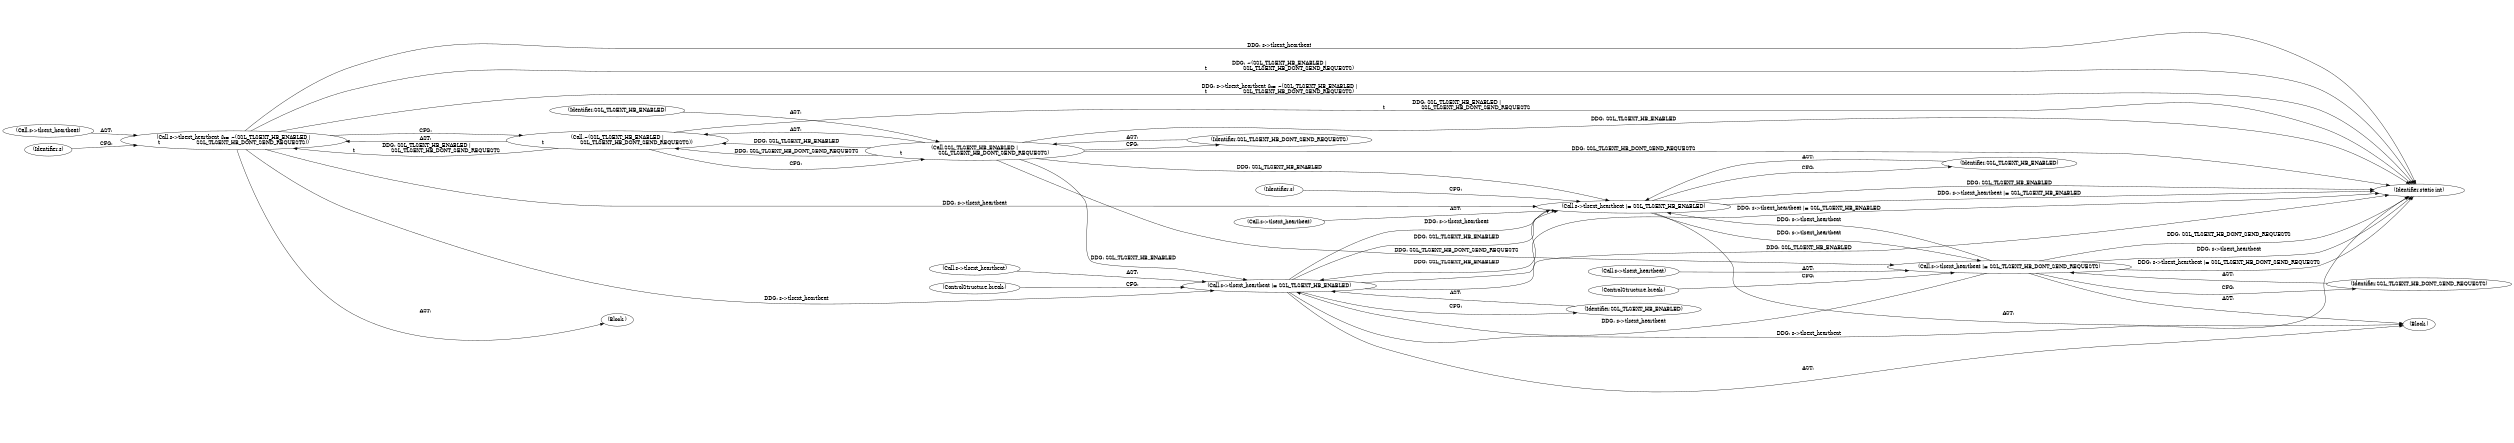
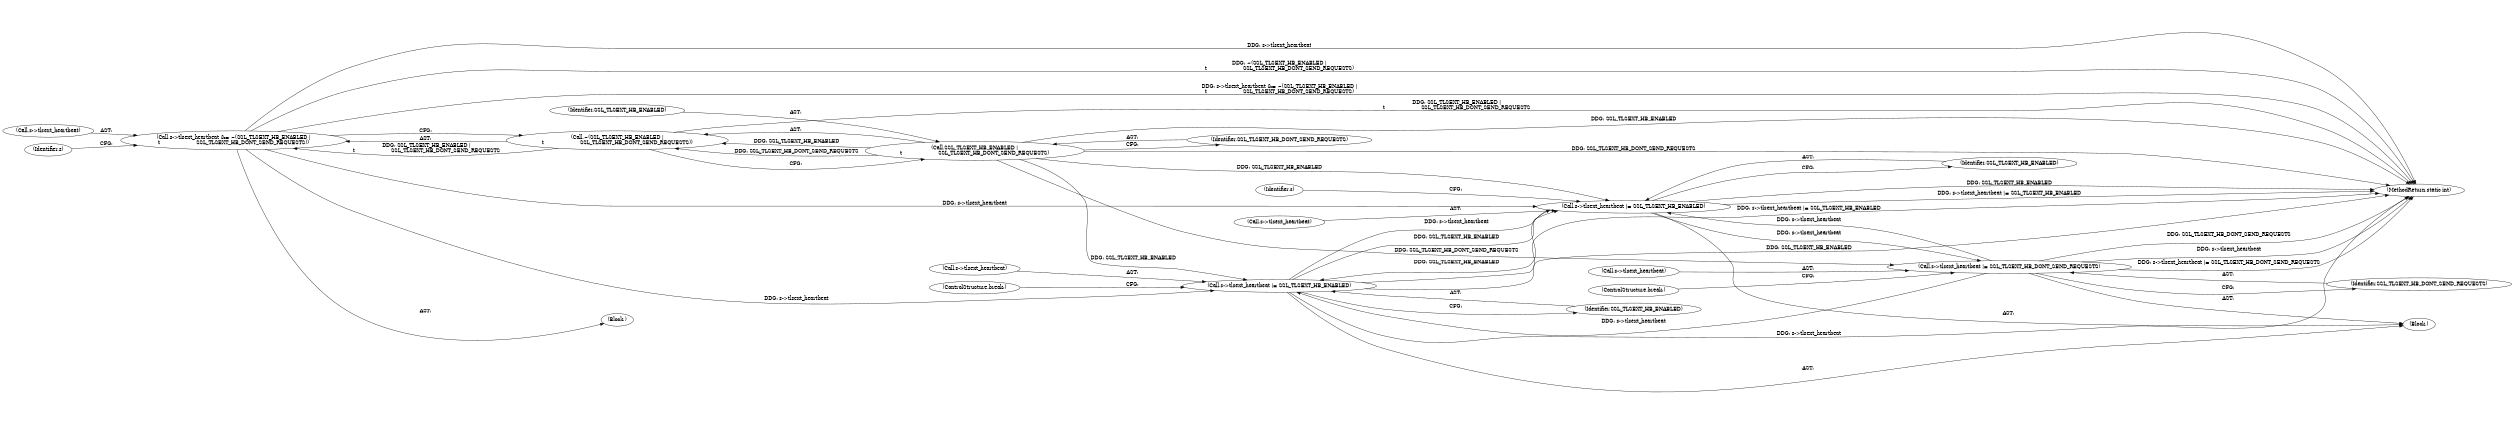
node "(Identifier,static int)": label "(Identifier,static int)" -> "(MethodReturn,static int)"
